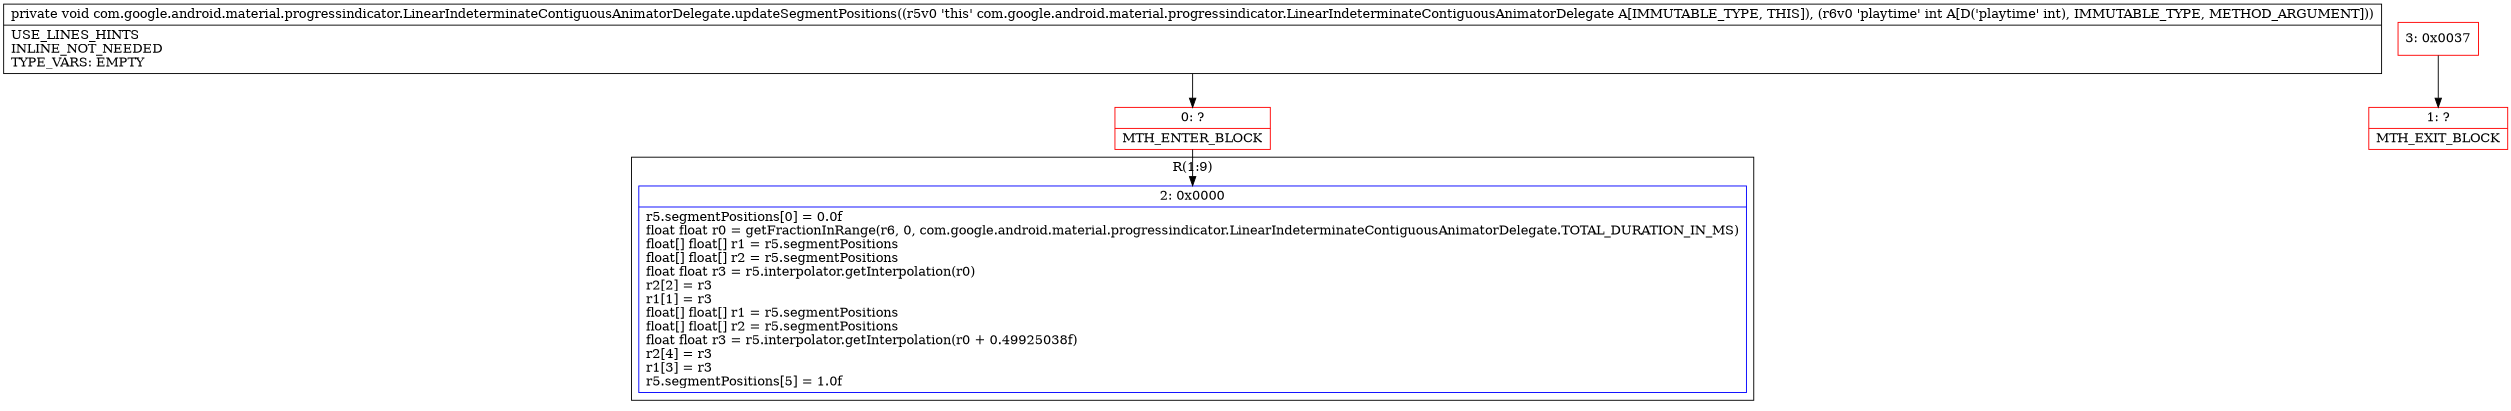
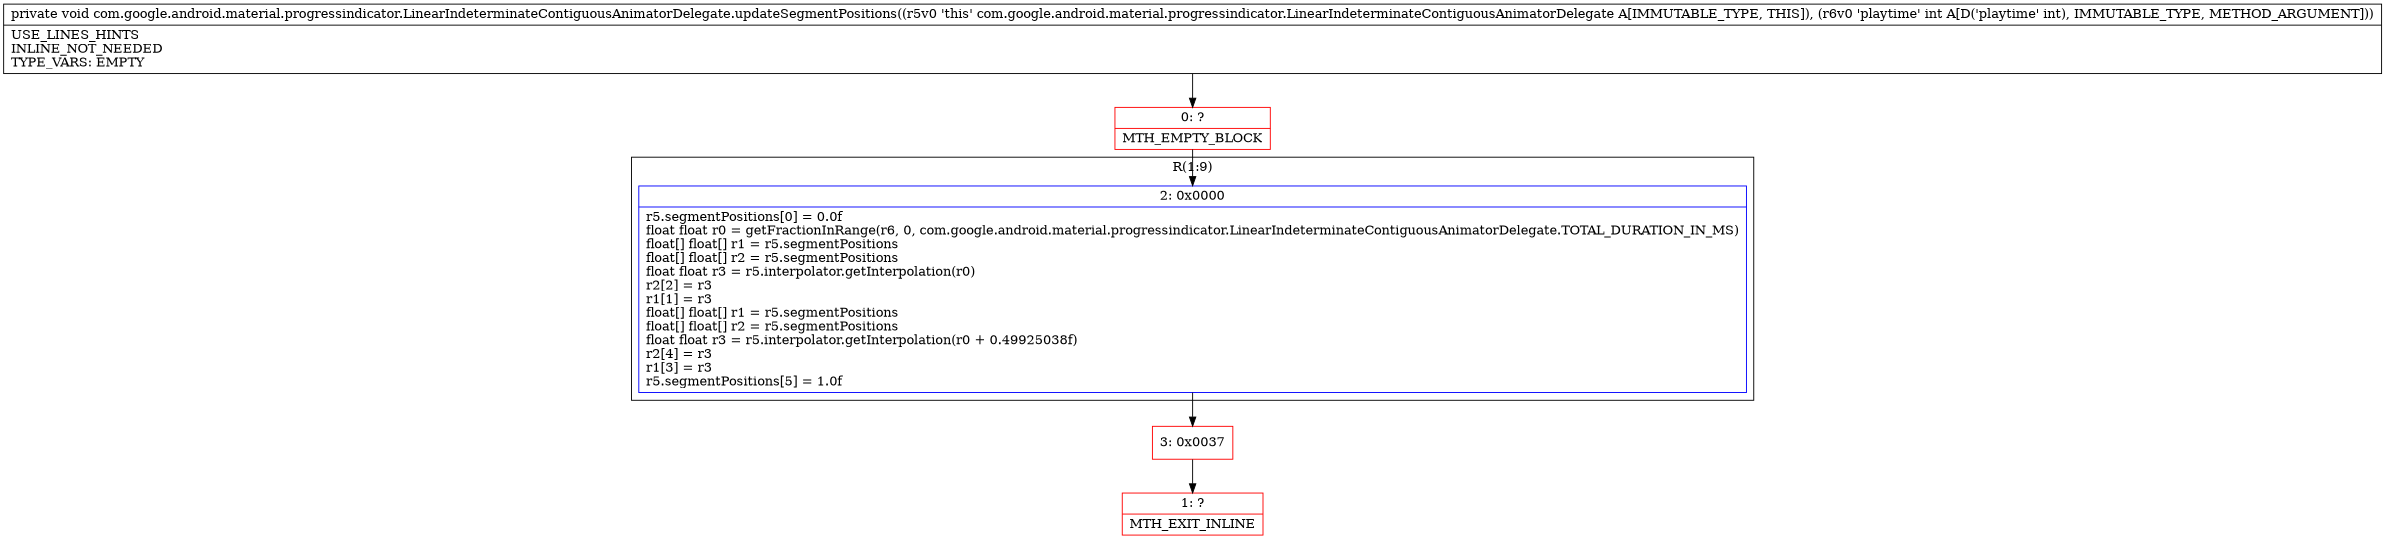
node "0: ?": text "MTH_ENTER_BLOCK" -> "MTH_EMPTY_BLOCK"
node "1: ?": text "MTH_EXIT_BLOCK" -> "MTH_EXIT_INLINE"
edge "2: 0x0000" -> "3: 0x0037": added
